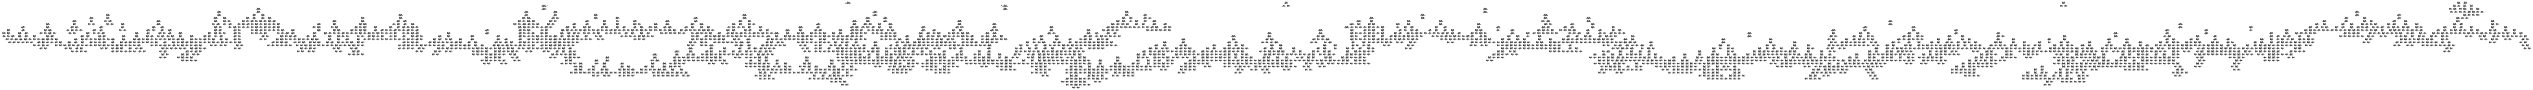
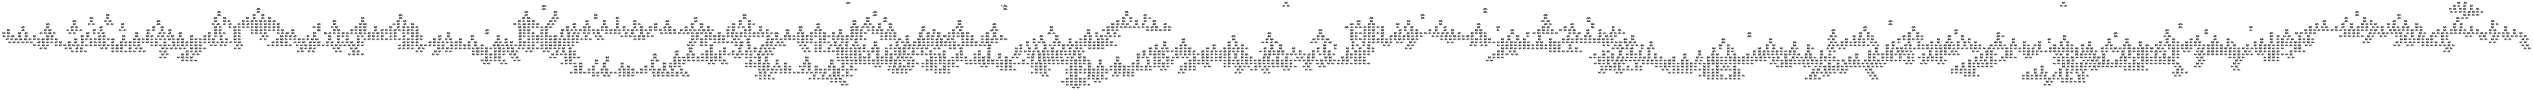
node "gini = 0.5494 samples = 18 value = [8, 1, 9]": added
